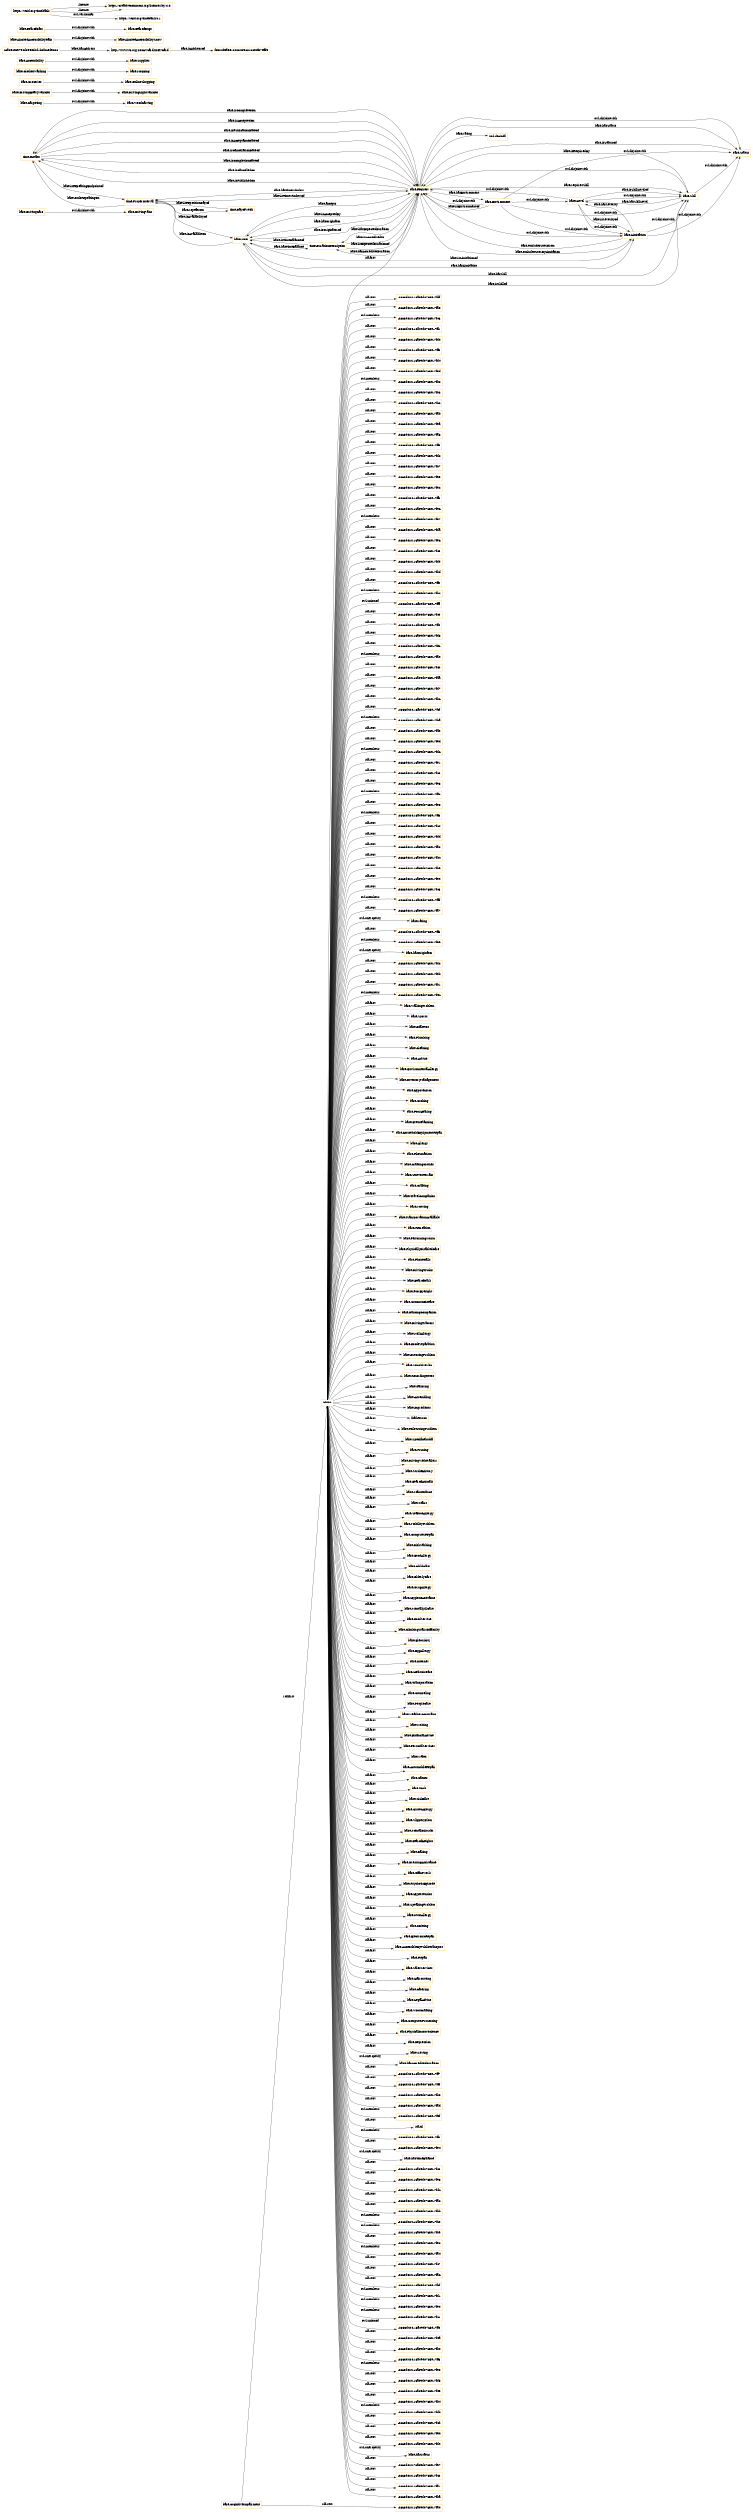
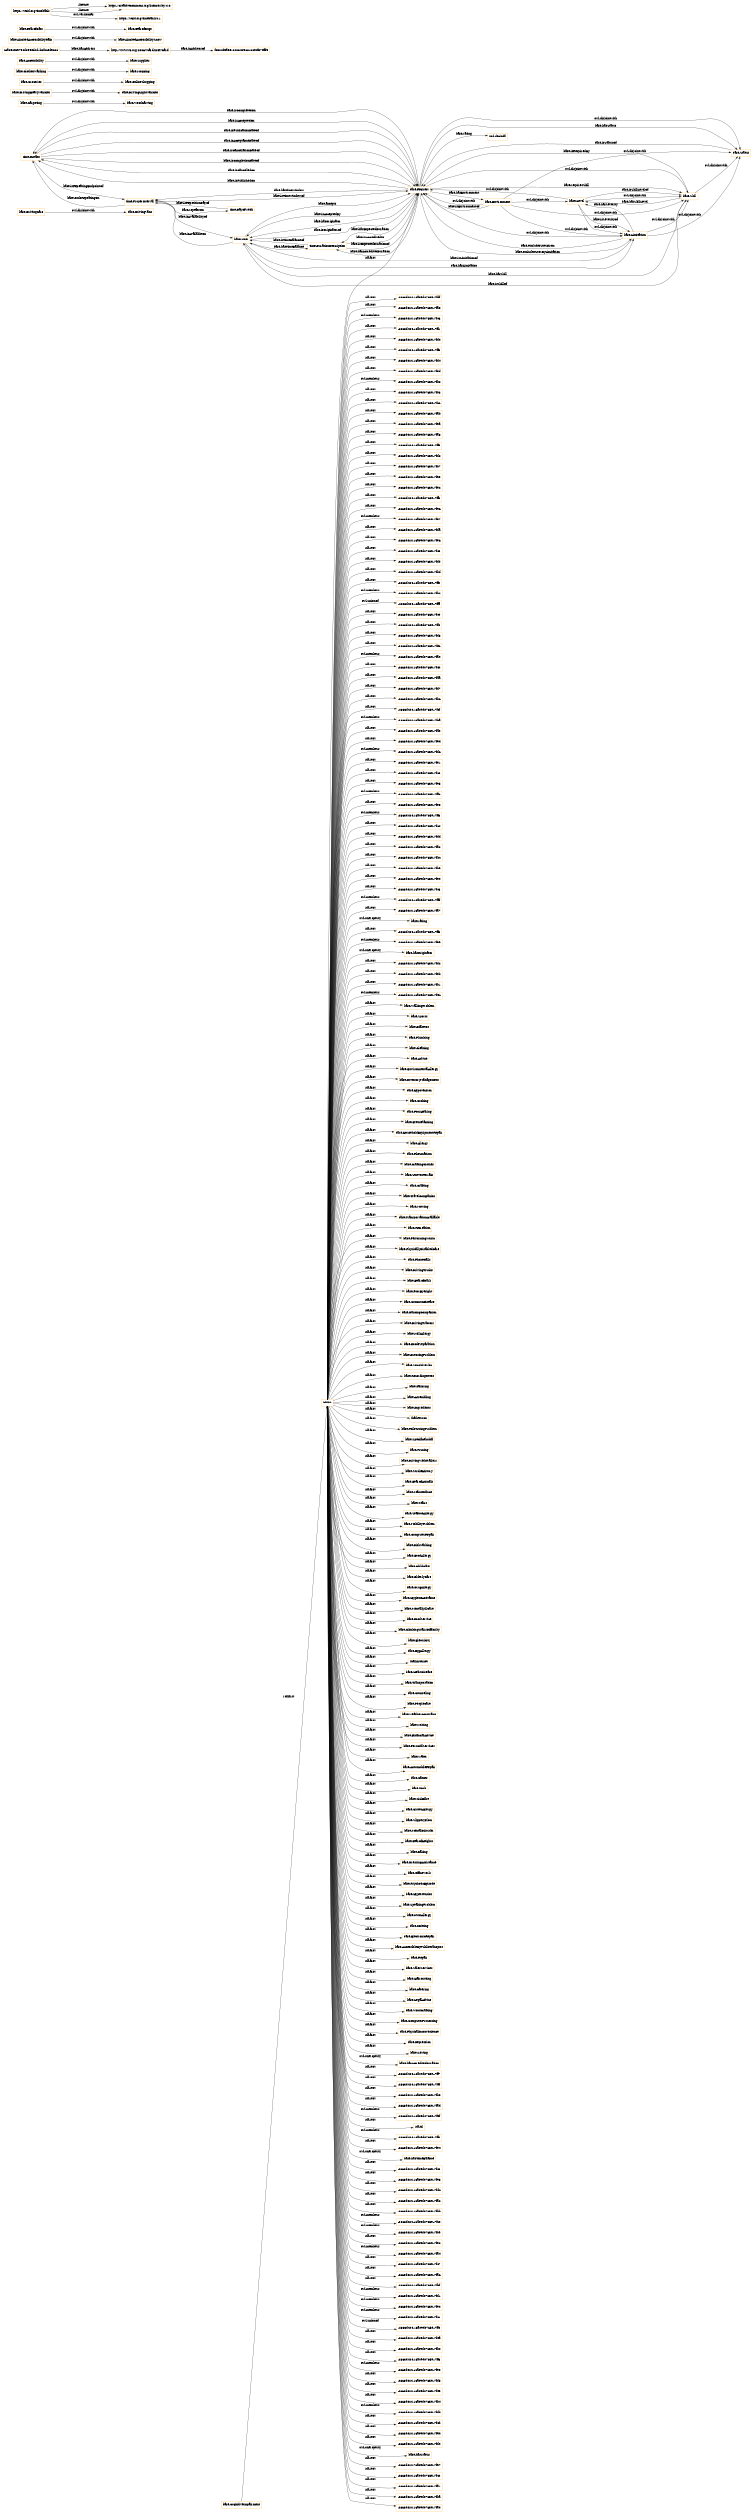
node "base:Internet": label "base:Internet" -> "foaf:Internet"
edge "base:CognitiveImpairment" -> "-2863d424:16a09d0765e:-7fa0": now "NULL" -> "-2863d424:16a09d0765e:-7fa0"
